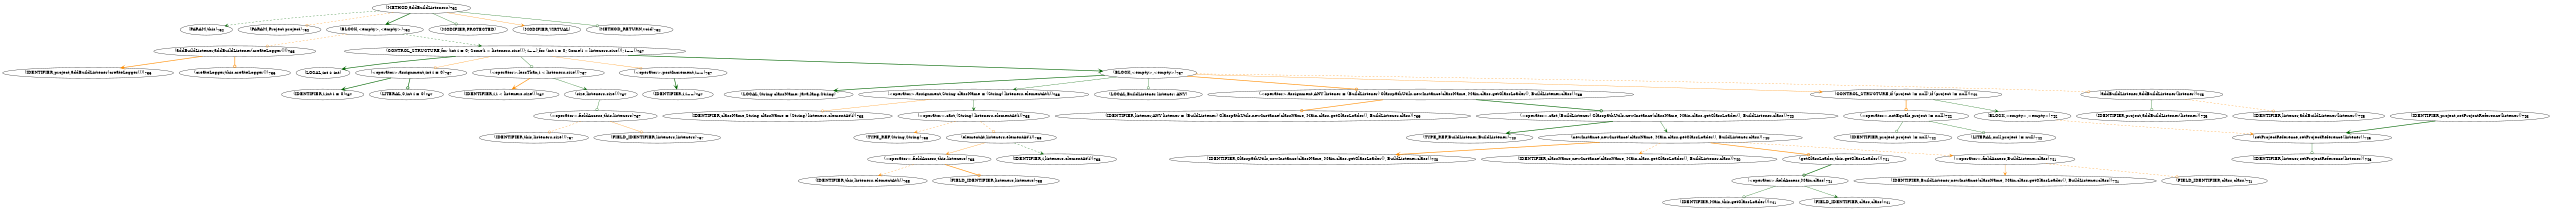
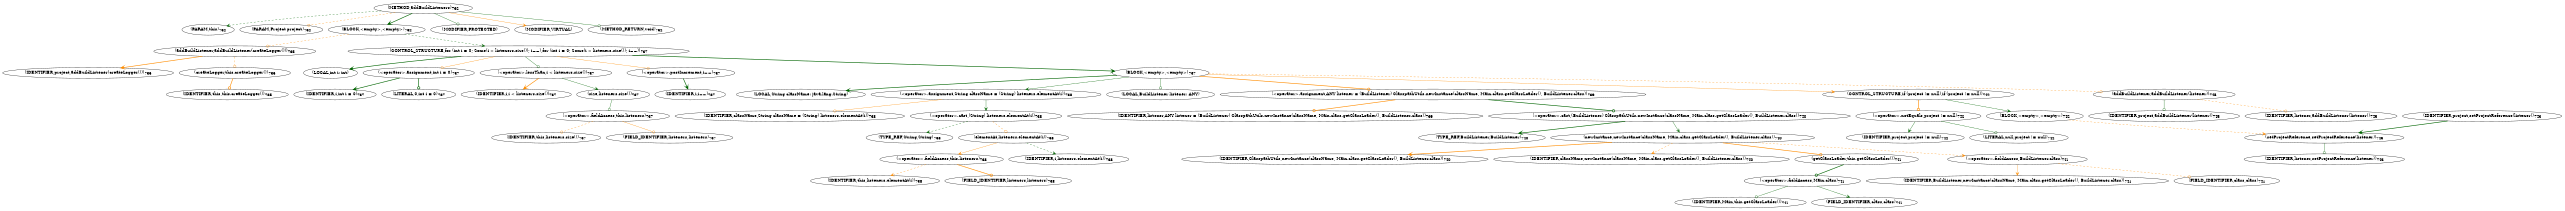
edge "(addBuildListener,addBuildListener(createLogger()))" -> "(createLogger,this.createLogger())": style bold -> dashed
node "(IDENTIFIER,this,this.createLogger())": added
edge "(<operator>.notEquals,project != null)" -> "(IDENTIFIER,project,project != null)": arrowhead odot -> vee
edge "(<operator>.cast,(String) listeners.elementAt(i))" -> "(TYPE_REF,String,String)": color darkorange -> darkgreen
